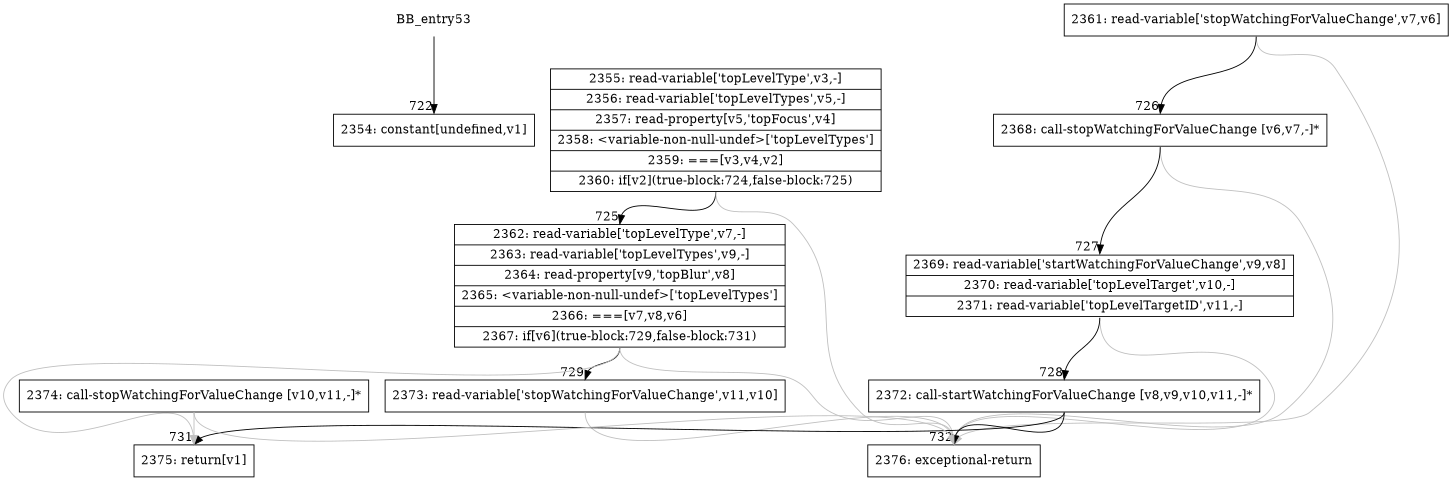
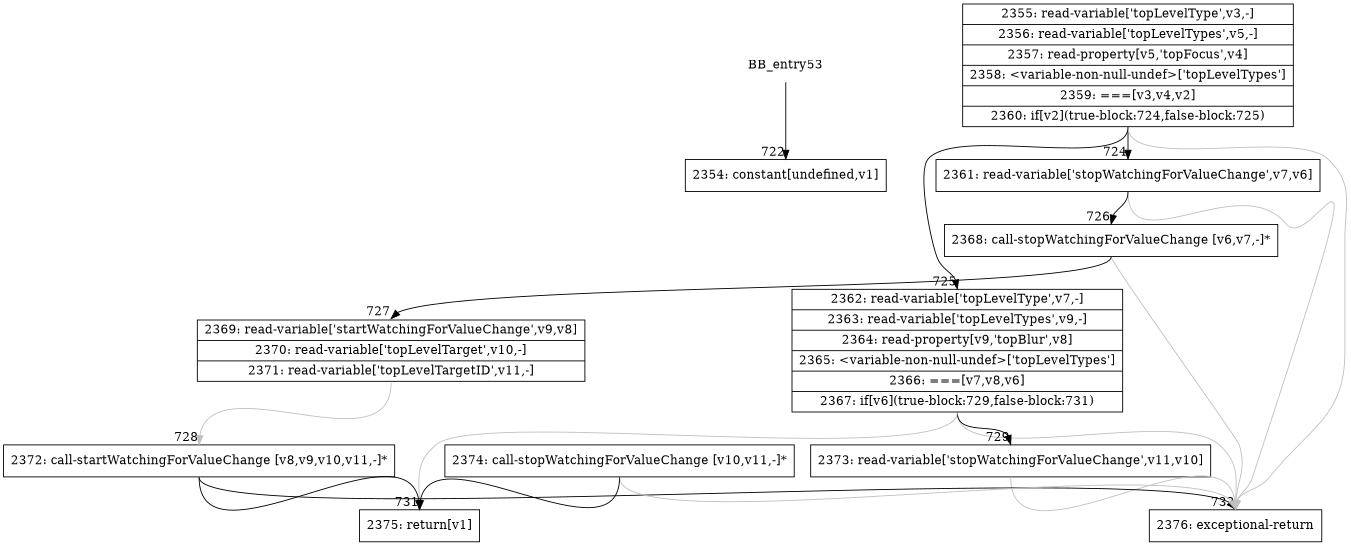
edge "2355: read-variable['topLevelType',v3,-]" -> "2361: read-variable['stopWatchingForValueChange',v7,v6]": added
edge "2369: read-variable['startWatchingForValueChange',v9,v8]" -> "2372: call-startWatchingForValueChange [v8,v9,v10,v11,-]*": color black -> gray
edge "2369: read-variable['startWatchingForValueChange',v9,v8]" -> "2376: exceptional-return": removed
edge "2374: call-stopWatchingForValueChange [v10,v11,-]*" -> "2375: return[v1]": color gray -> black
